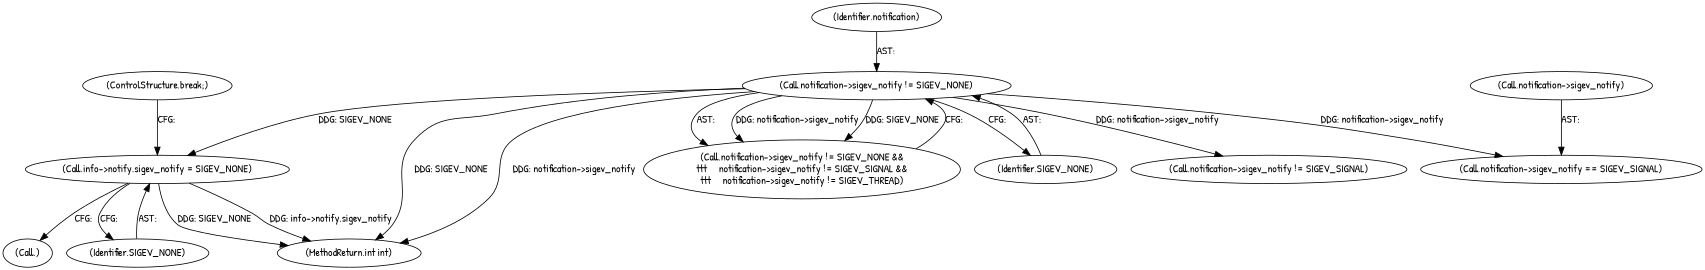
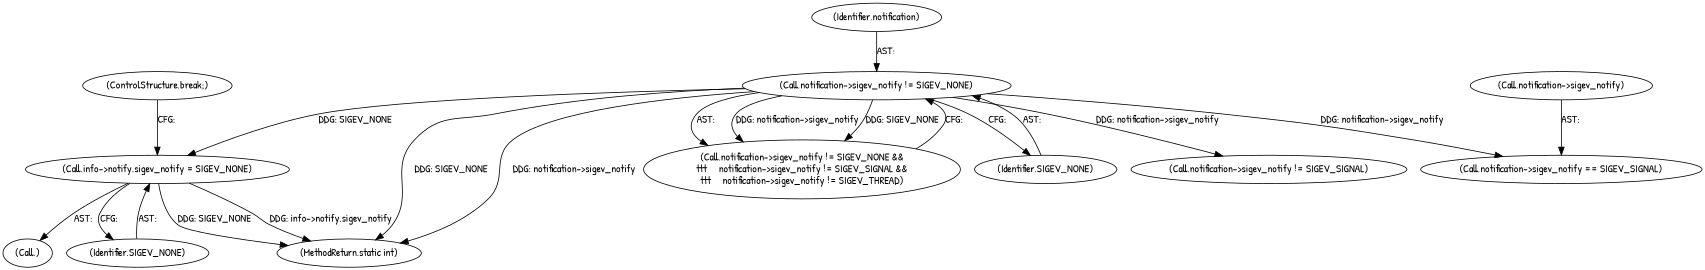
edge "(Call,info->notify.sigev_notify = SIGEV_NONE)" -> "(Call,)": label "CFG: " -> "AST: "
node "(MethodReturn,int int)": label "(MethodReturn,int int)" -> "(MethodReturn,static int)"
